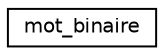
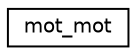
node "mot_binaire": label "mot_binaire" -> "mot_mot"
